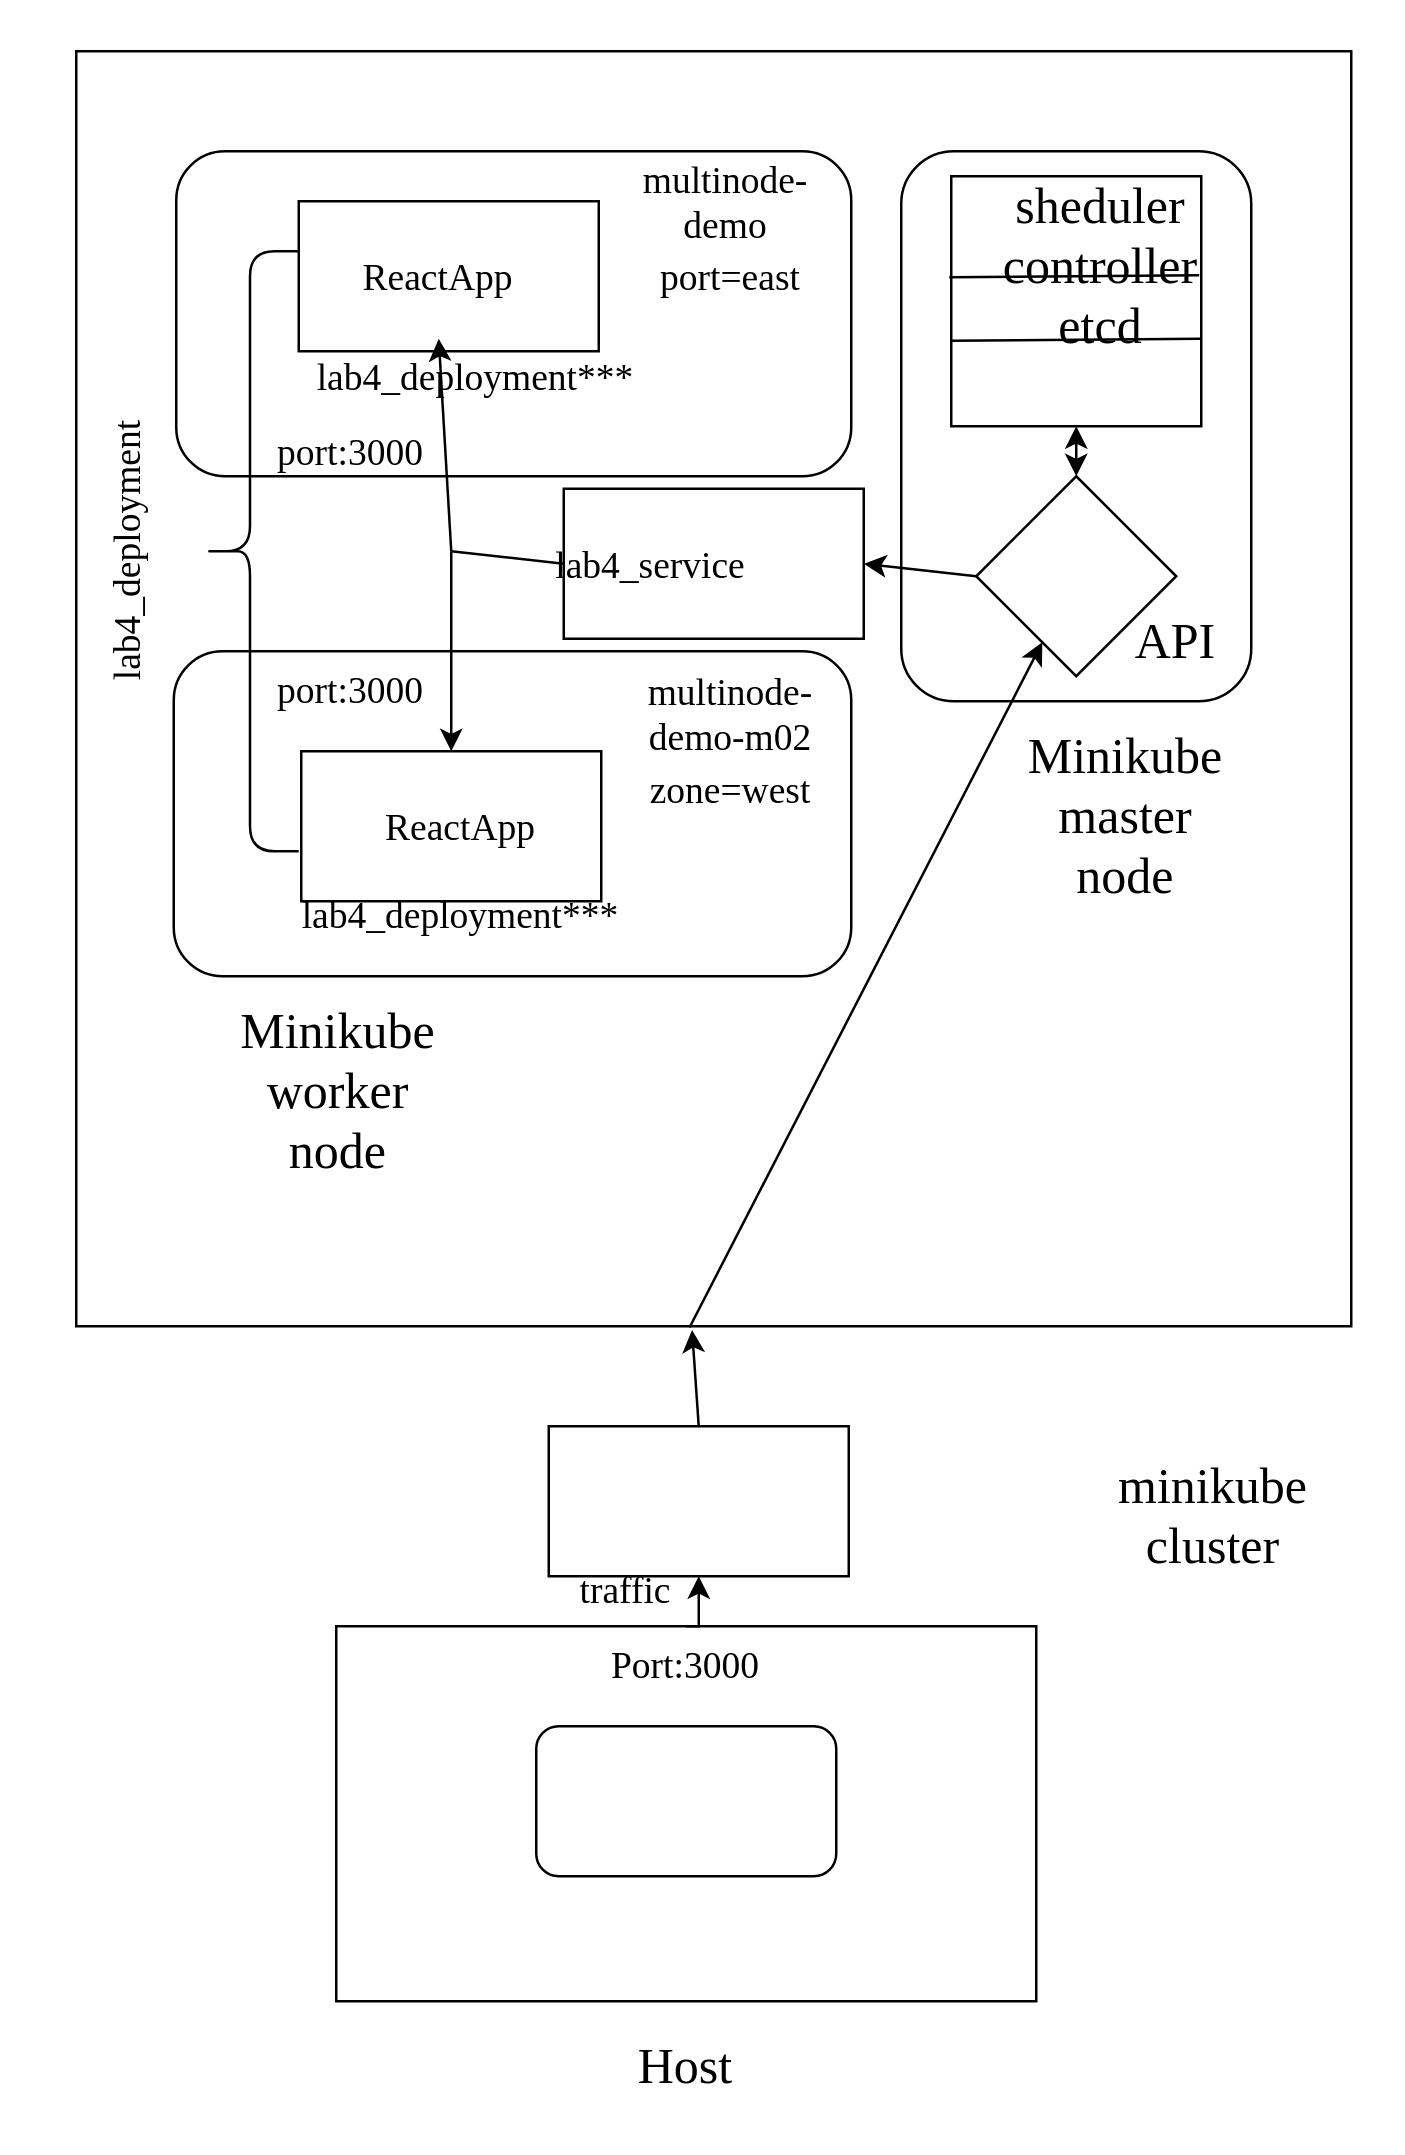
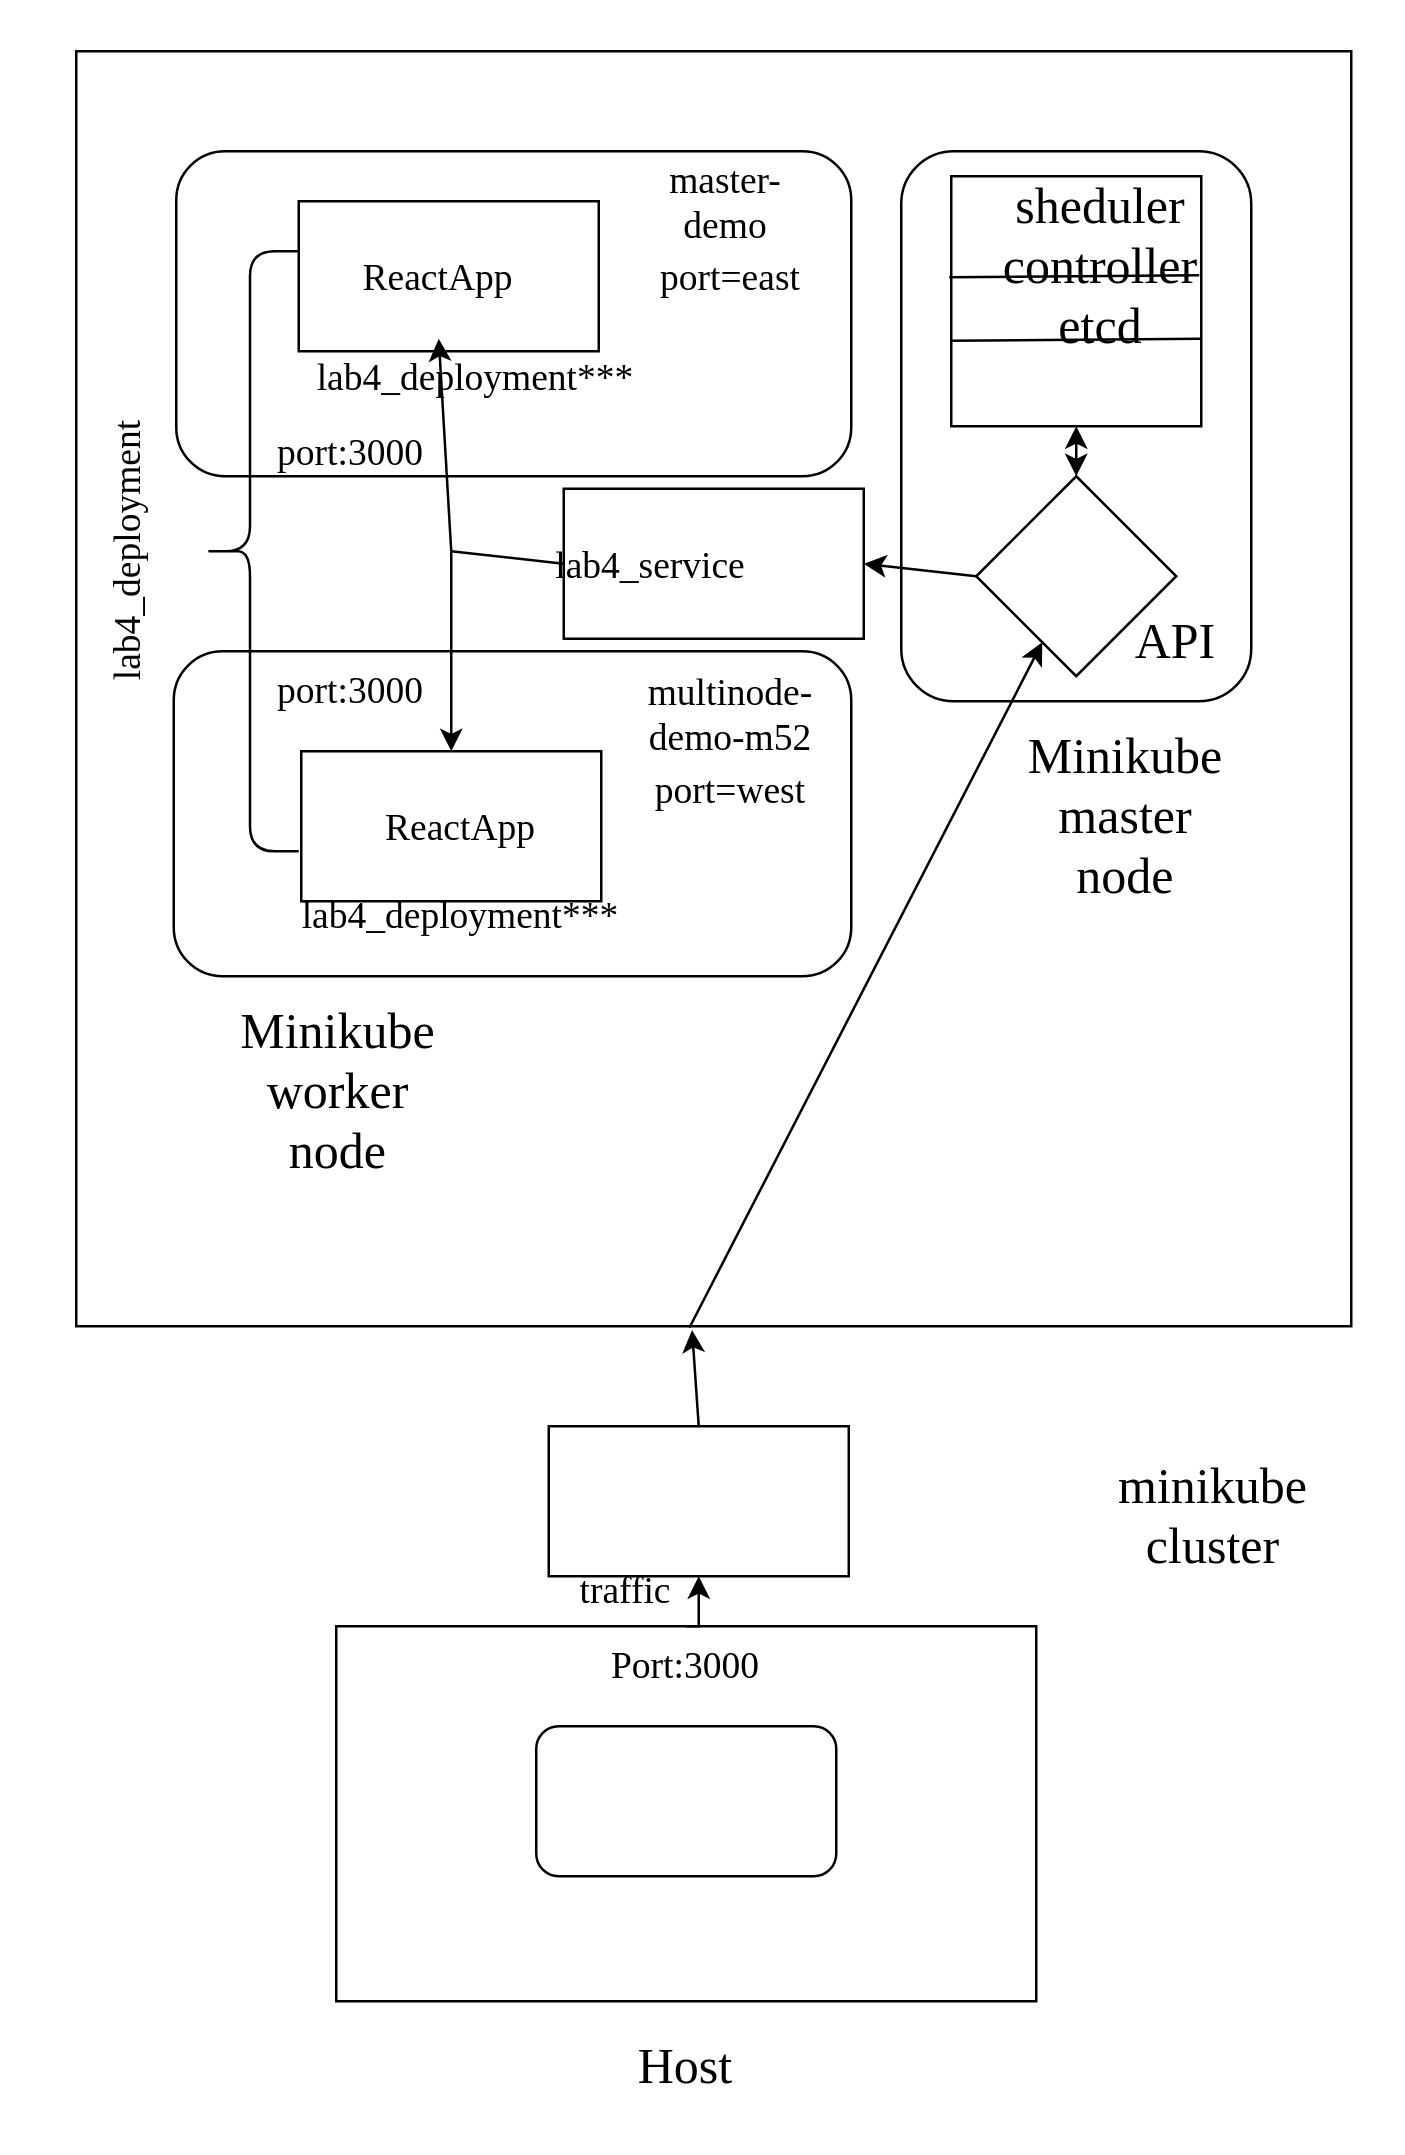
node "multinode-demo": label "multinode-demo" -> "master-demo"
node "multinode-demo-m02": label "multinode-demo-m02" -> "multinode-demo-m52"
node "zone=west": label "zone=west" -> "port=west"
